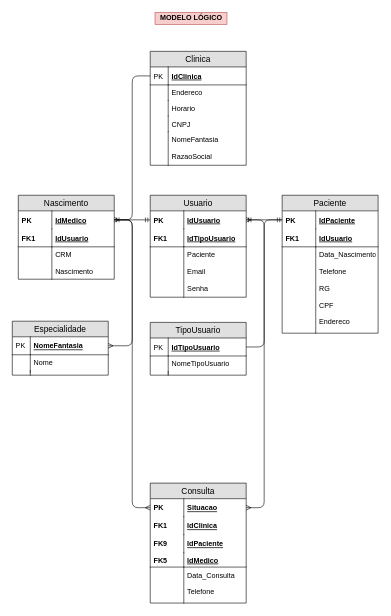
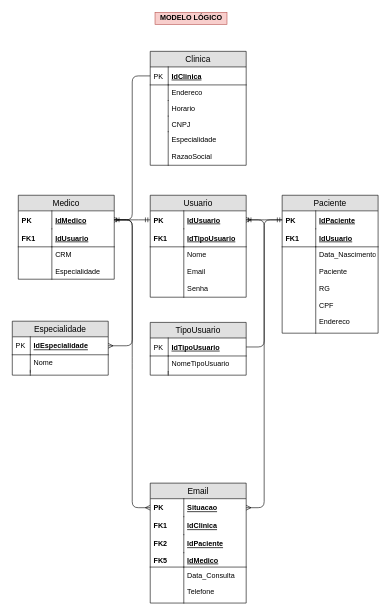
node "NomeFantasia RazaoSocial": label "NomeFantasia RazaoSocial" -> "Especialidade RazaoSocial"
node "Nascimento": label "Nascimento" -> "Medico"
node "CRM Nascimento": label "CRM Nascimento" -> "CRM Especialidade"
node "Paciente Email Senha": label "Paciente Email Senha" -> "Nome Email Senha"
node "Data_Nascimento Telefone RG CPF Endereco": label "Data_Nascimento Telefone RG CPF Endereco" -> "Data_Nascimento Paciente RG CPF Endereco"
node "NomeFantasia": label "NomeFantasia" -> "IdEspecialidade"
node "Consulta": label "Consulta" -> "Email"
node "FK9": label "FK9" -> "FK2"
